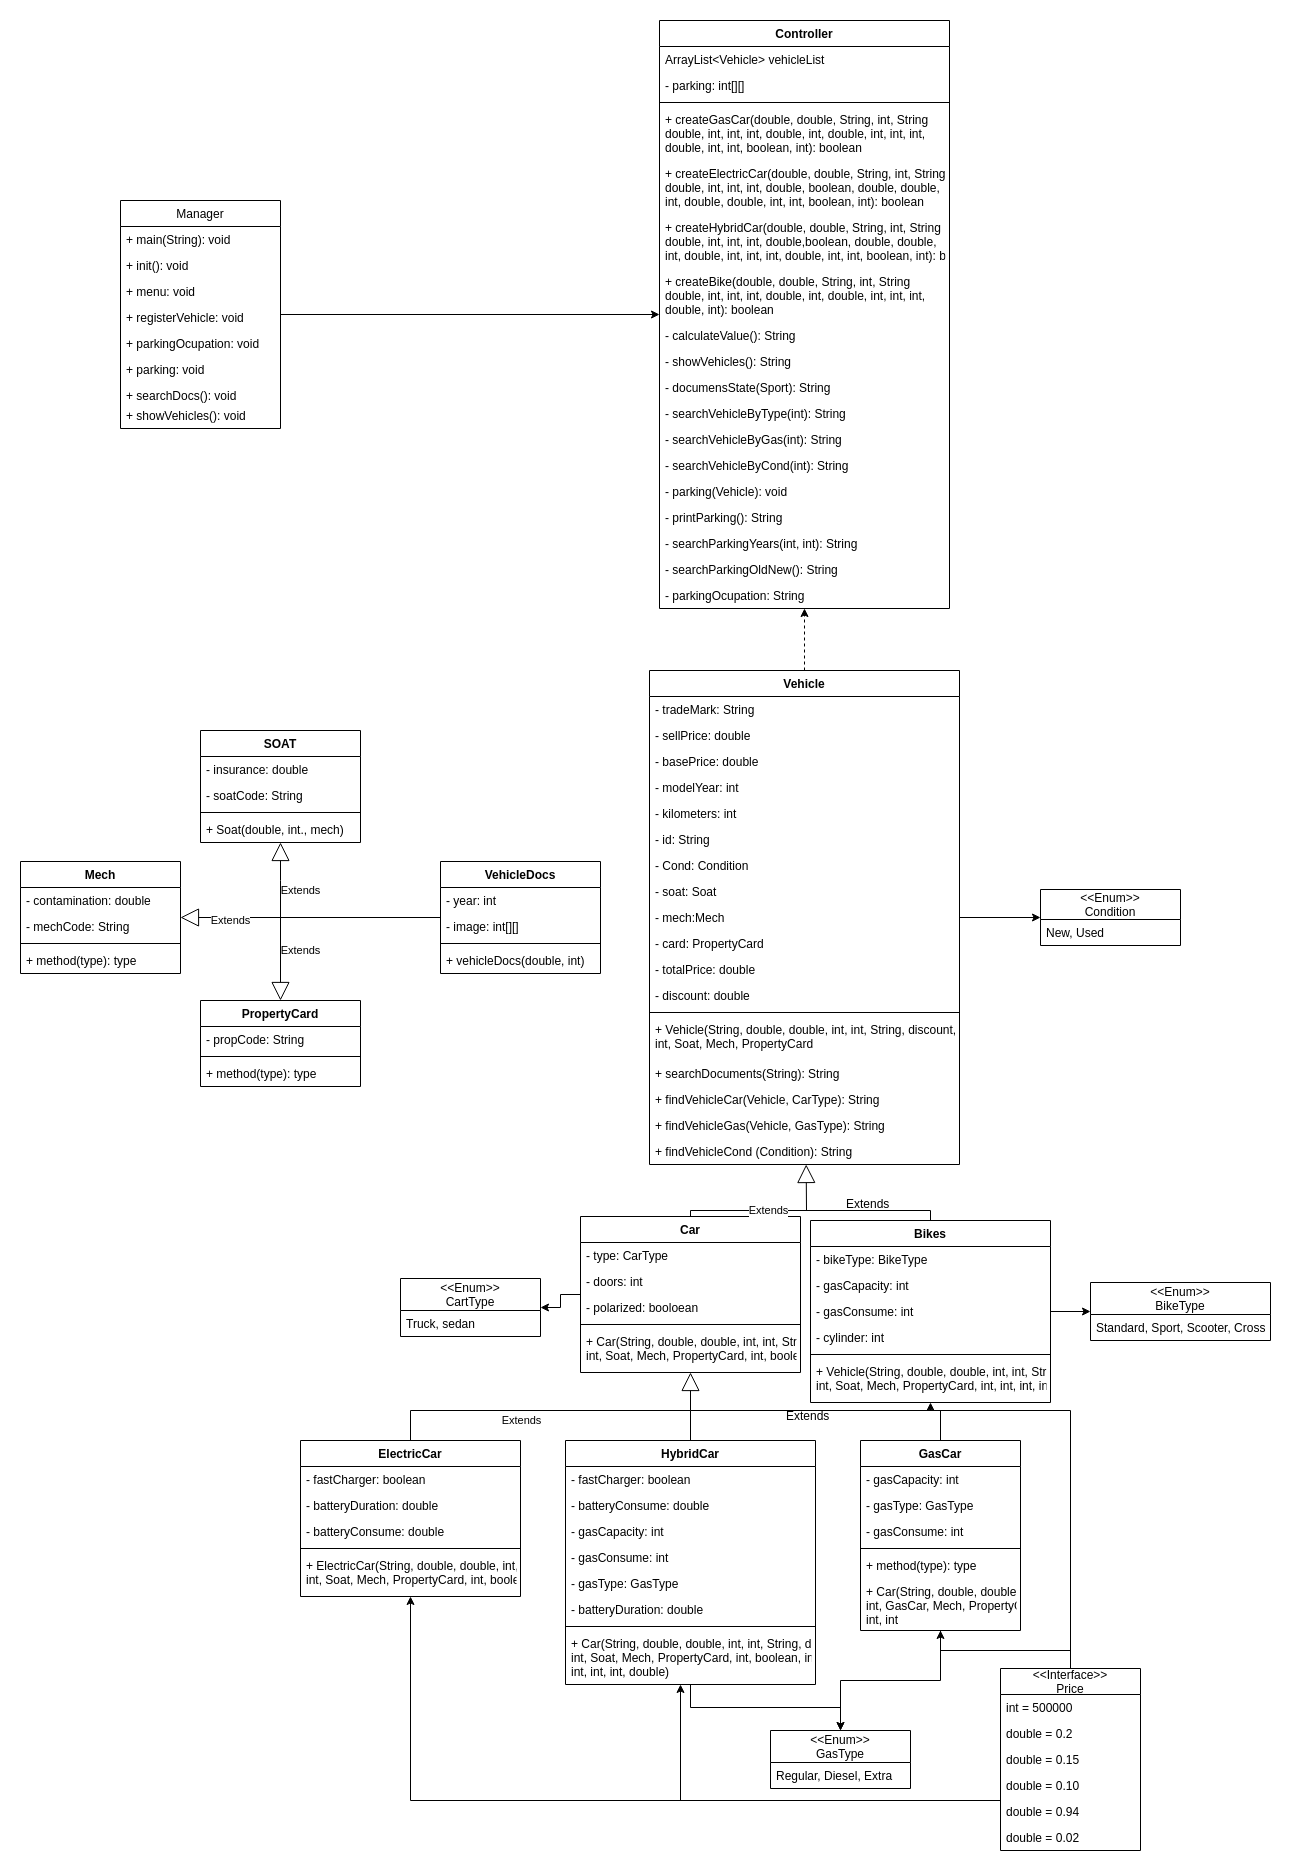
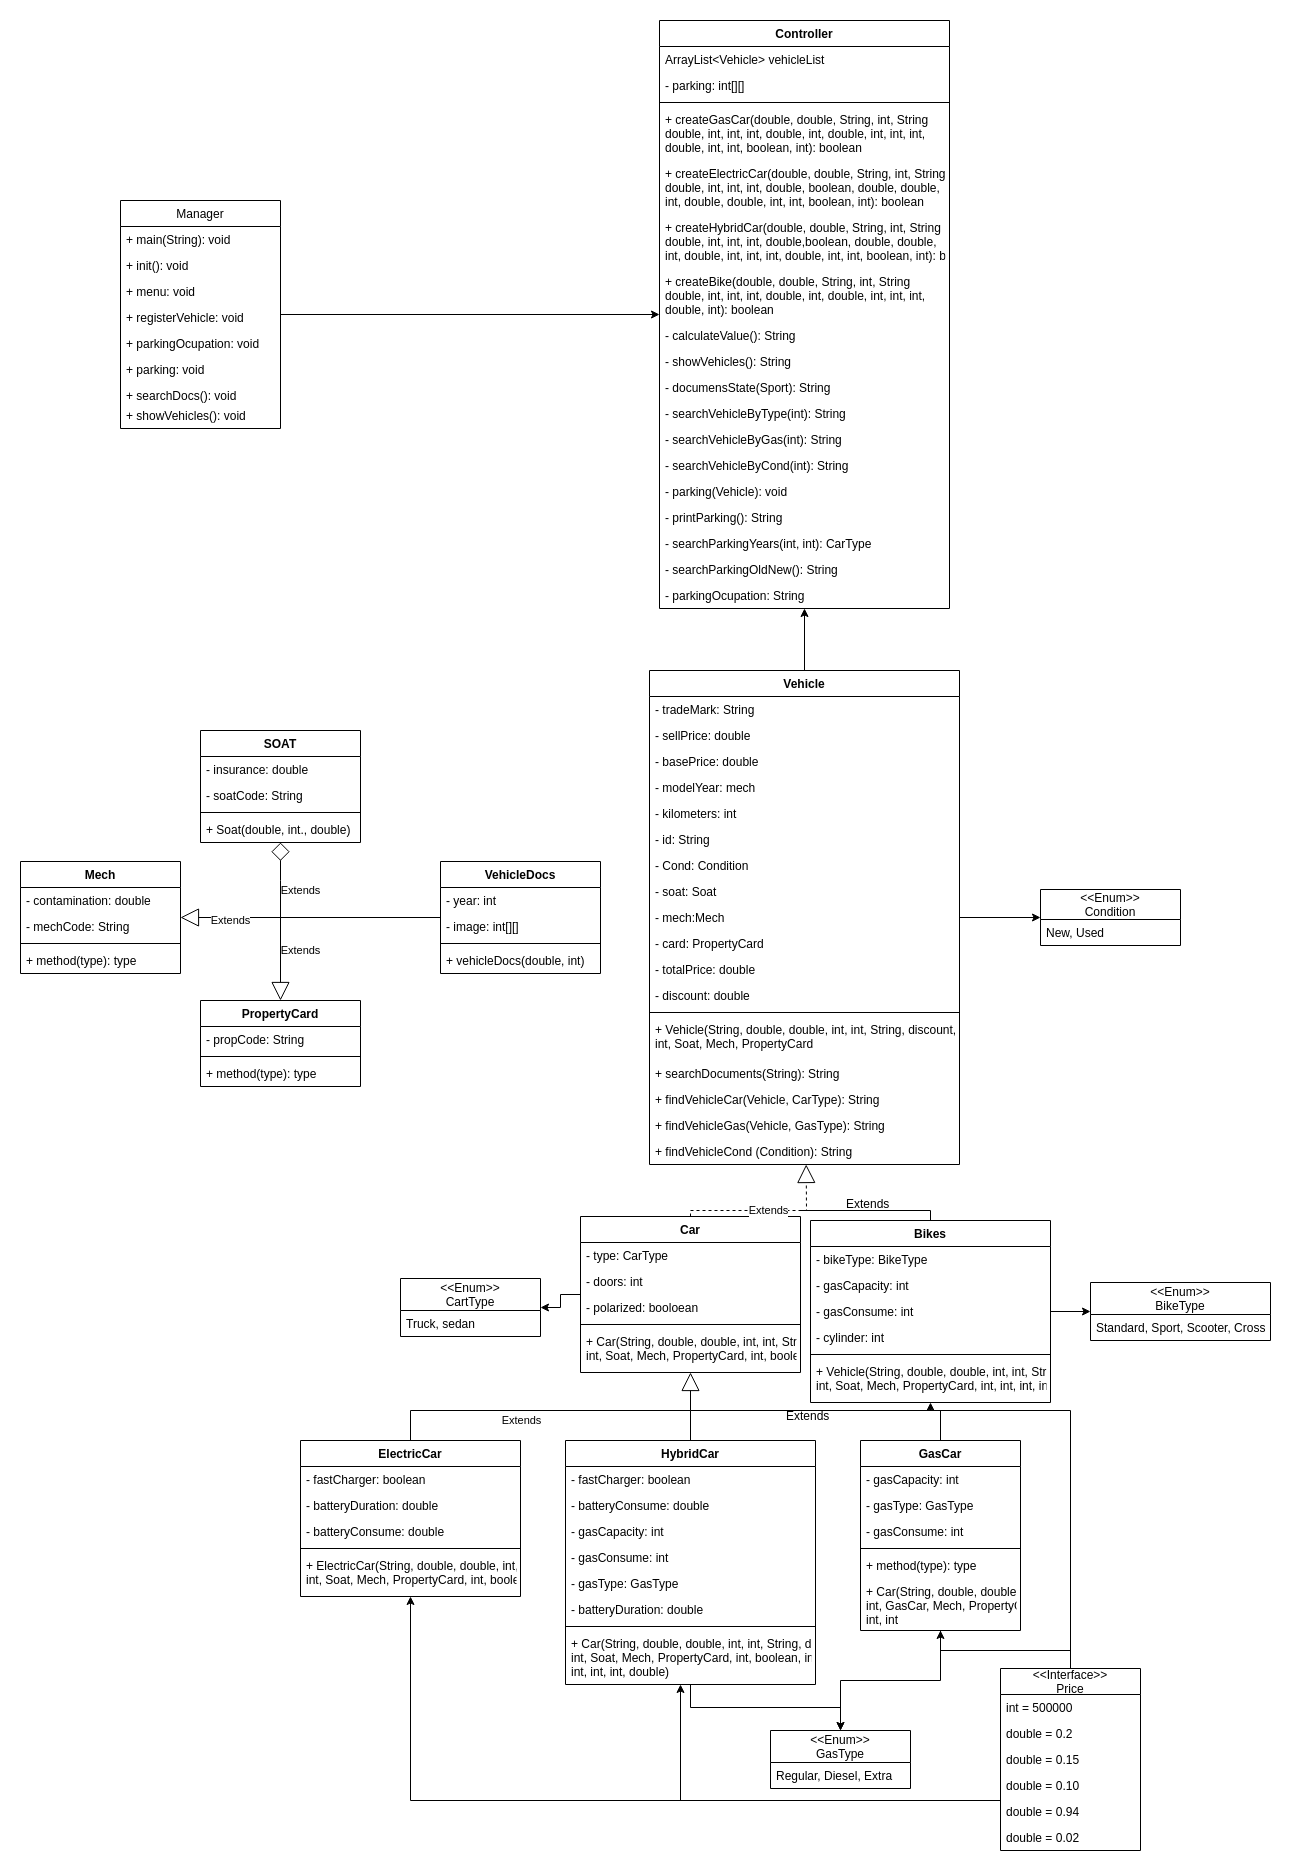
node "- searchParkingYears(int, int): String": label "- searchParkingYears(int, int): String" -> "- searchParkingYears(int, int): CarType"
edge "Vehicle" -> "Controller": style dashed -> solid
node "- modelYear: int": label "- modelYear: int" -> "- modelYear: mech"
node "+ Soat(double, int., mech)": label "+ Soat(double, int., mech)" -> "+ Soat(double, int., double)"
edge "VehicleDocs" -> "SOAT": arrowhead block -> diamond
edge "Car" -> "Vehicle": style solid -> dashed
